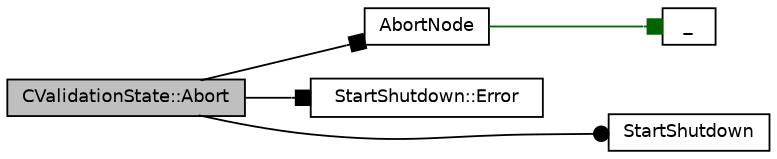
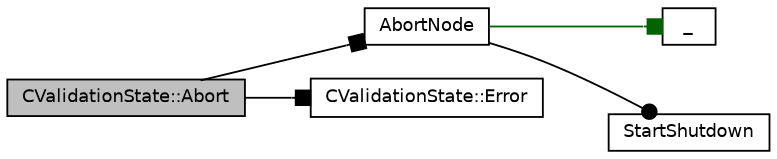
node "StartShutdown::Error": label "StartShutdown::Error" -> "CValidationState::Error"
edge "CValidationState::Abort" -> "StartShutdown": now "AbortNode" -> "StartShutdown"
